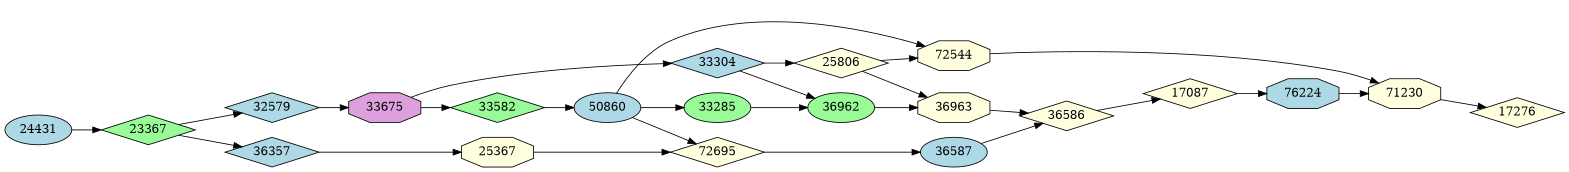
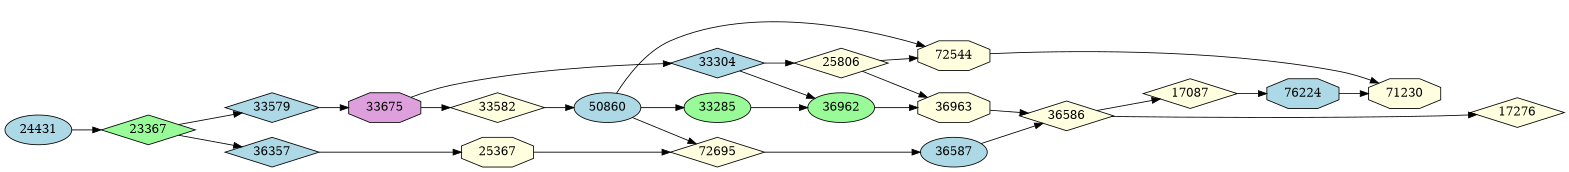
edge "71230" -> "17276": now "36586" -> "17276"
node "32579": label "32579" -> "33579"
node "33582": fillcolor palegreen -> lightyellow
